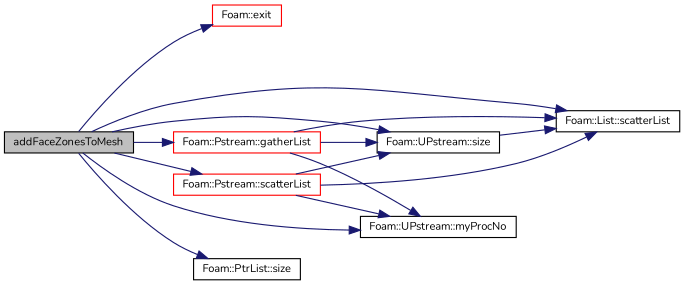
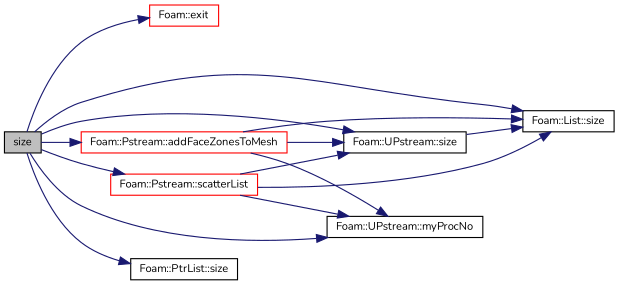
node "Foam::List::scatterList": label "Foam::List::scatterList" -> "Foam::List::size"
node "addFaceZonesToMesh": label "addFaceZonesToMesh" -> "size"
node "Foam::Pstream::gatherList": label "Foam::Pstream::gatherList" -> "Foam::Pstream::addFaceZonesToMesh"
